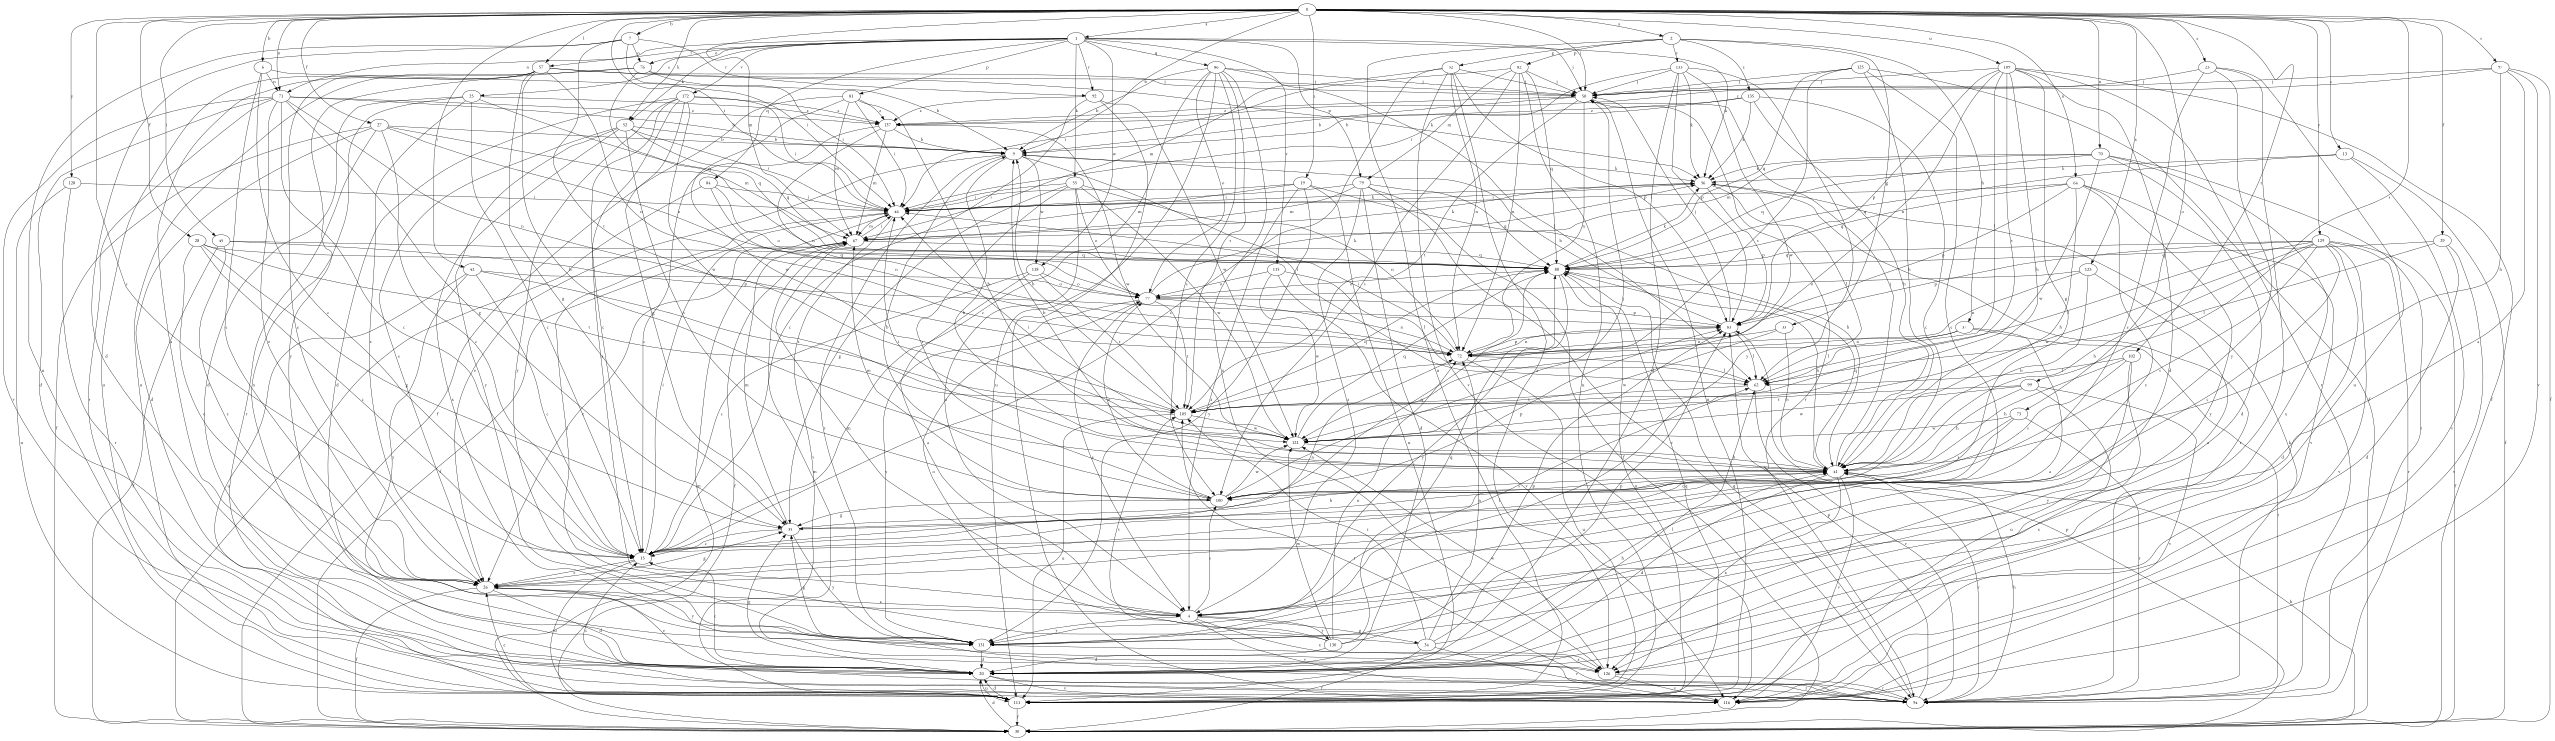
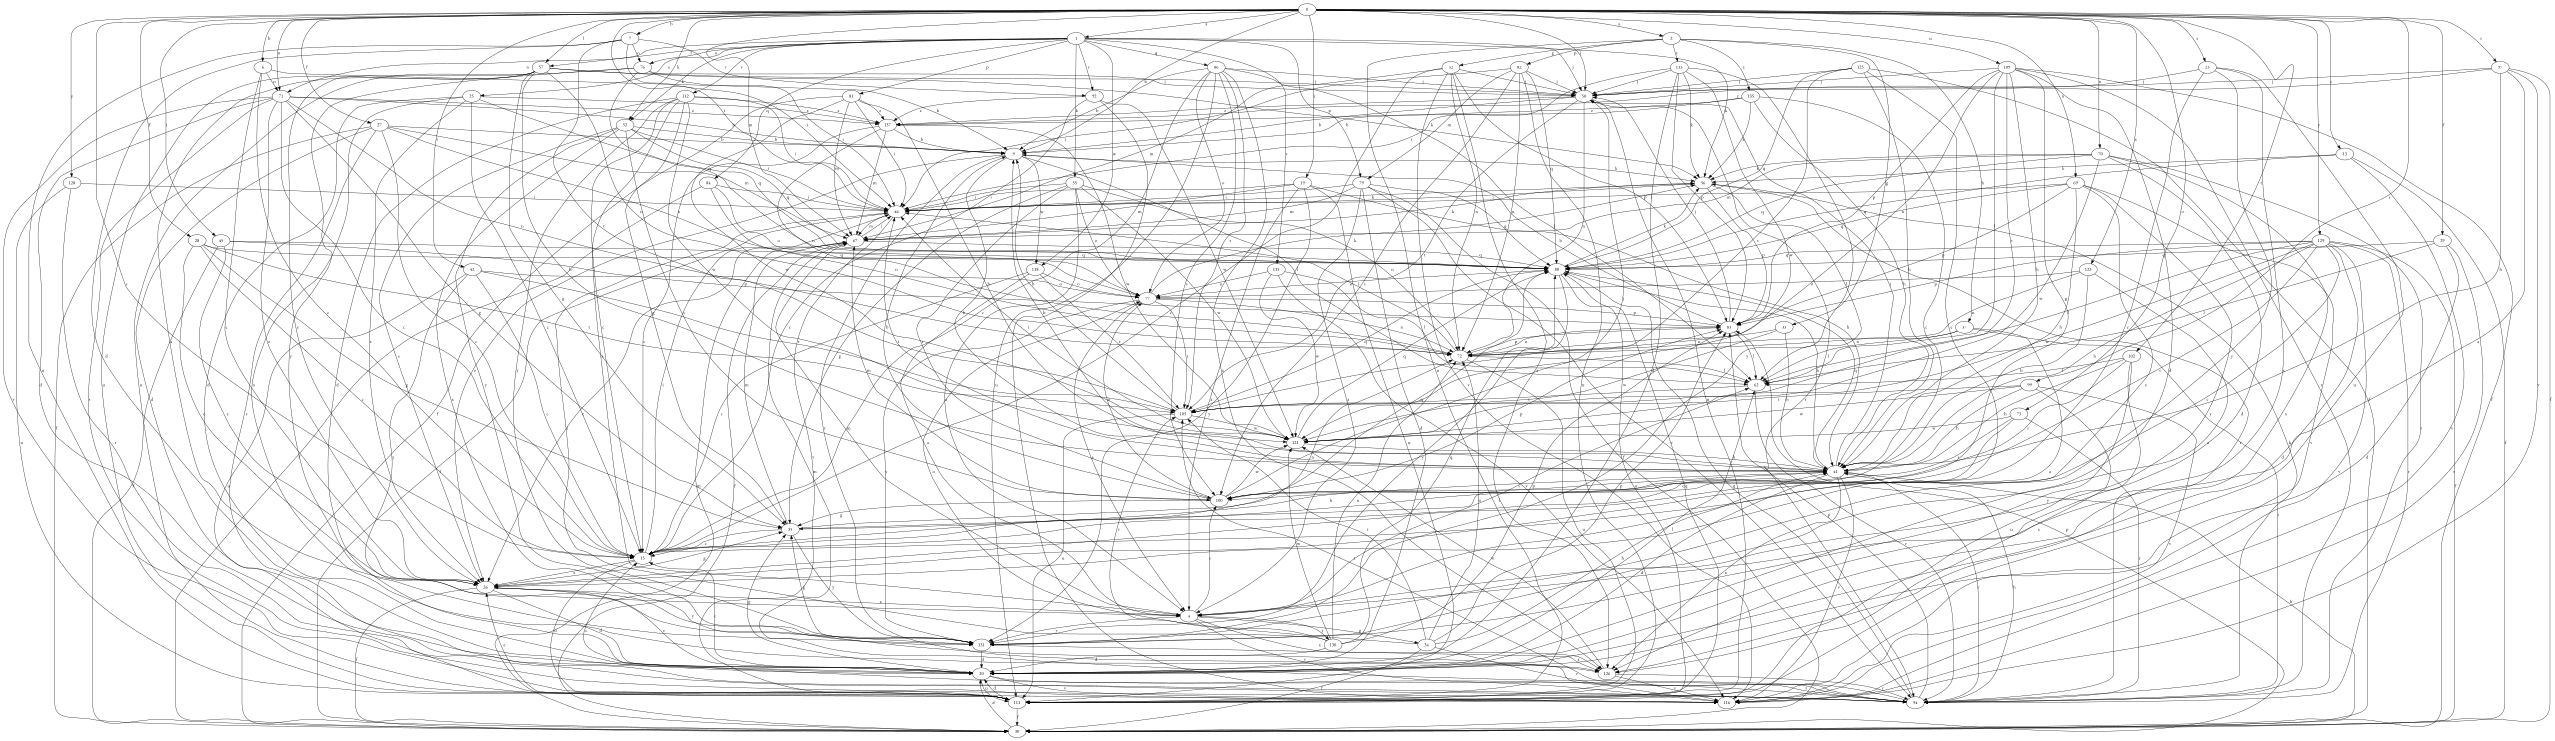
node "172": label "172" -> "112"
node "64": label "64" -> "69"
